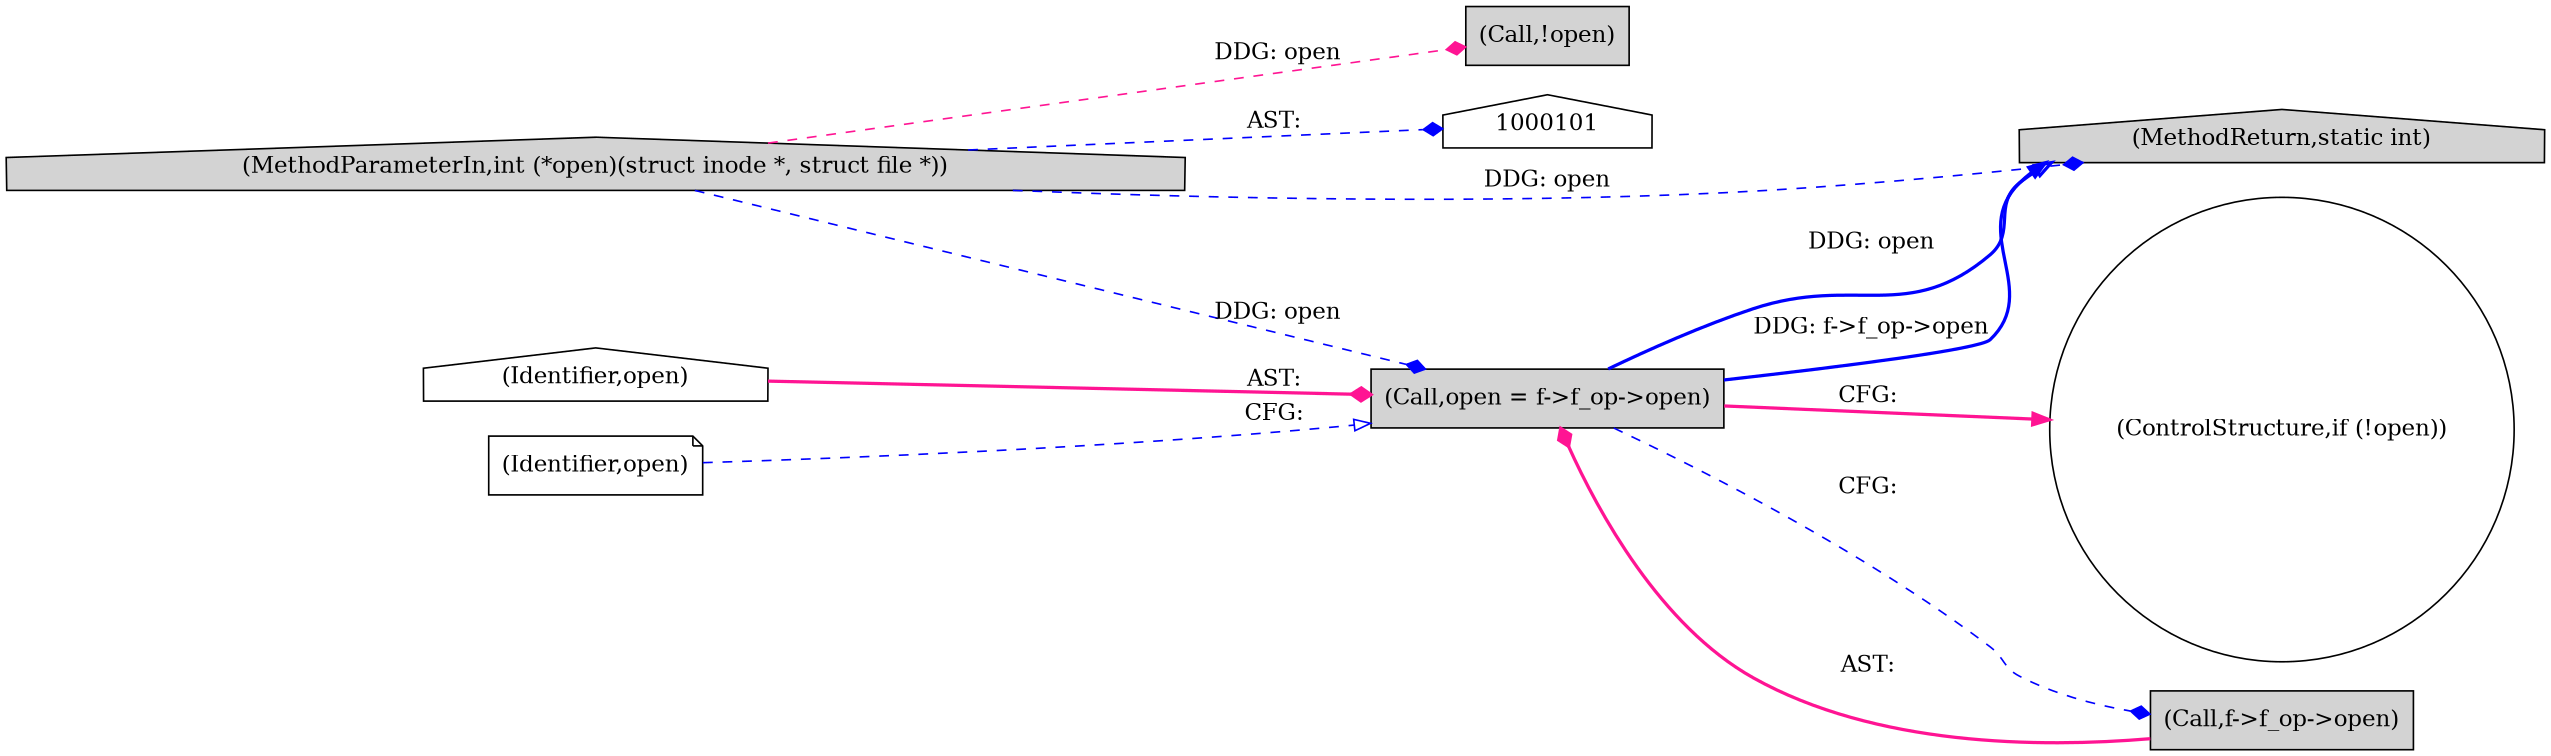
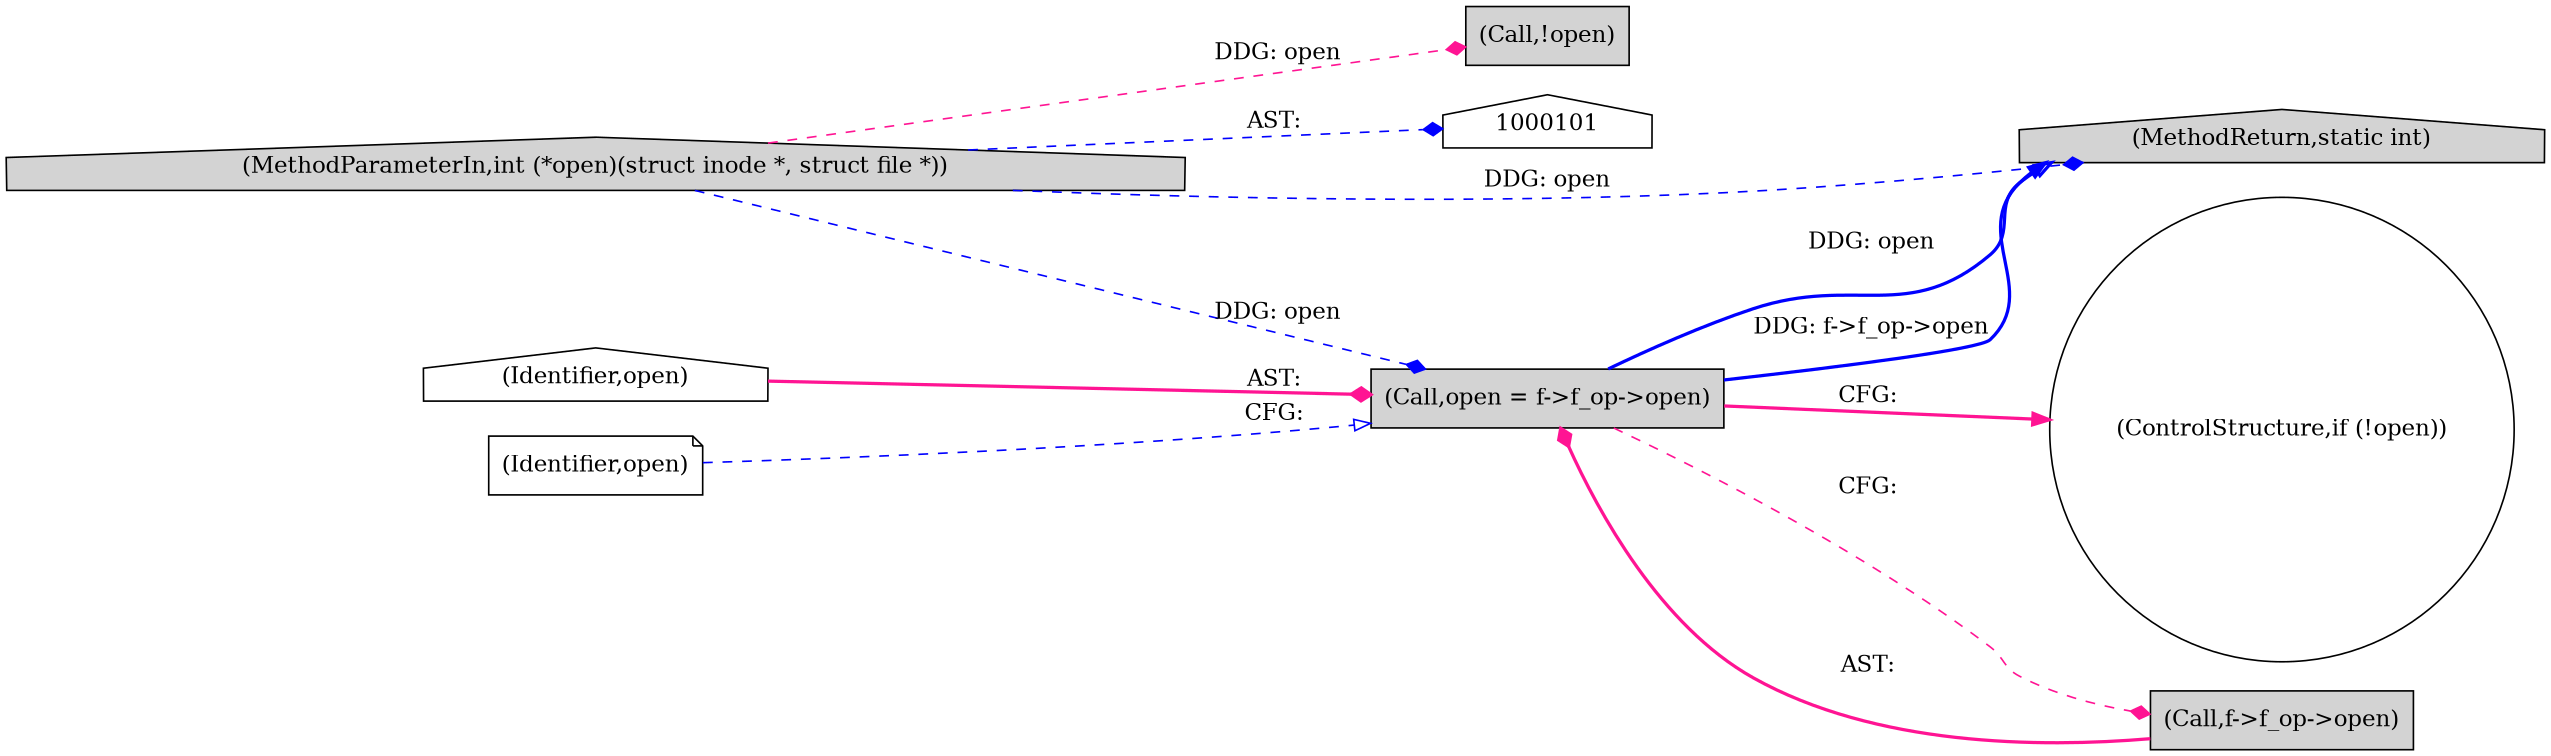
edge "(Call,open = f->f_op->open)" -> "(Call,f->f_op->open)": color blue -> deeppink
